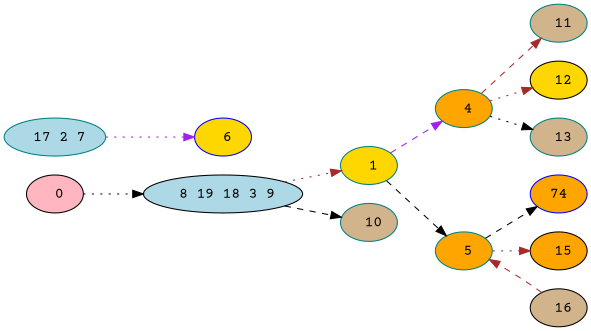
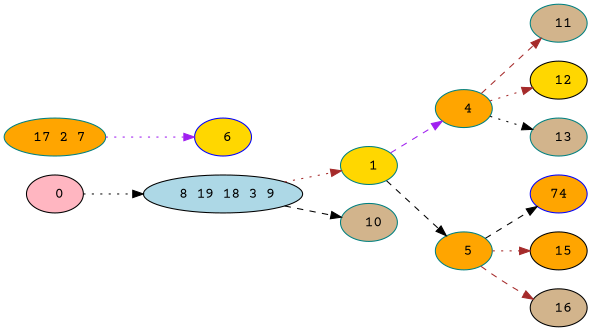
node "17 2 7": fillcolor lightblue -> orange
edge "16" -> "5": reversed
